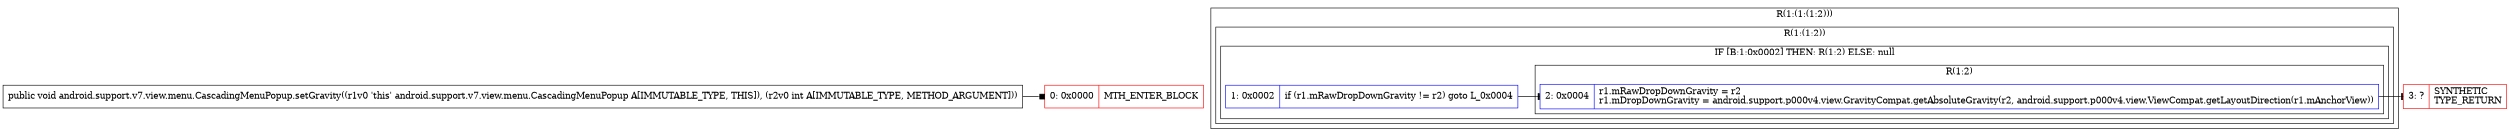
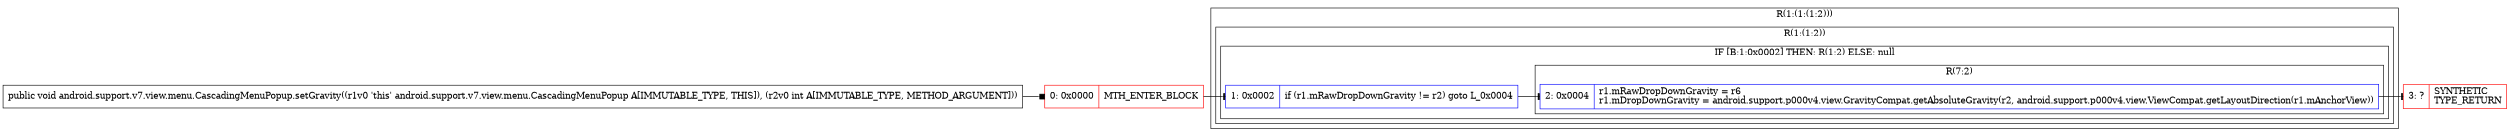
cluster "R(1:2)": label "R(1:2)" -> "R(7:2)"
node "2: 0x0004": text "r1.mRawDropDownGravity = r2" -> "r1.mRawDropDownGravity = r6"
edge "0: 0x0000" -> "1: 0x0002": added
